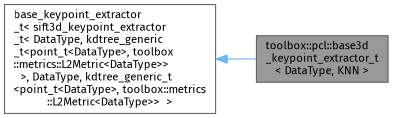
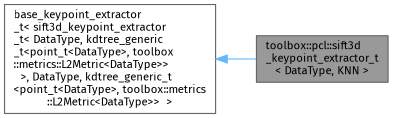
node "toolbox::pcl::base3d _keypoint_extractor_t < DataType, KNN >": label "toolbox::pcl::base3d _keypoint_extractor_t < DataType, KNN >" -> "toolbox::pcl::sift3d _keypoint_extractor_t < DataType, KNN >"
